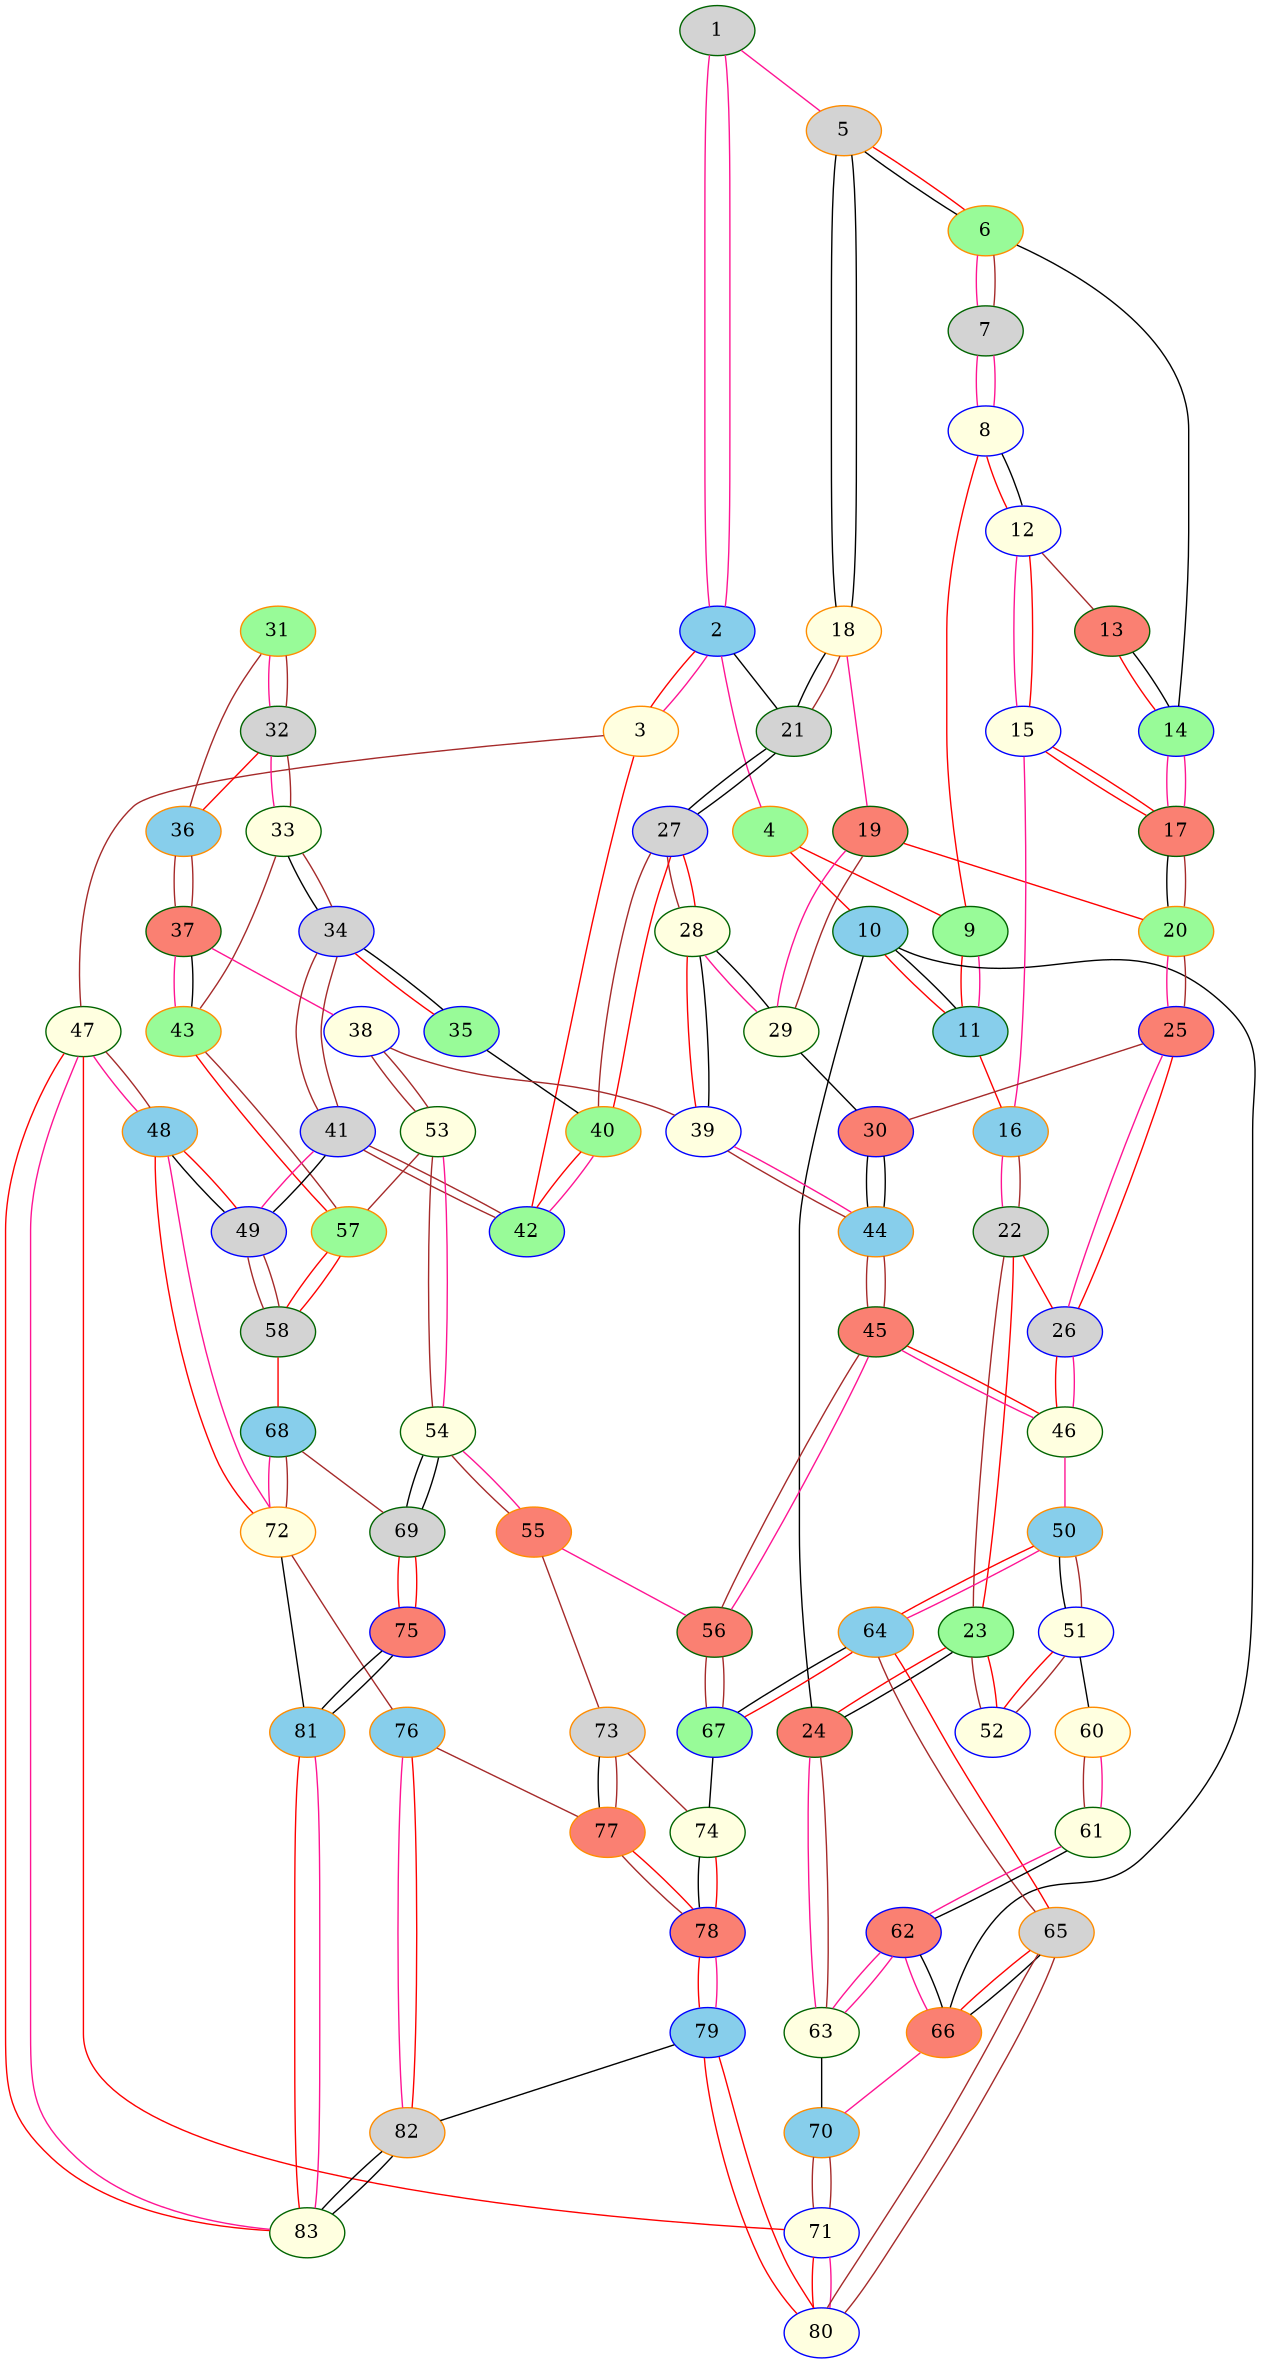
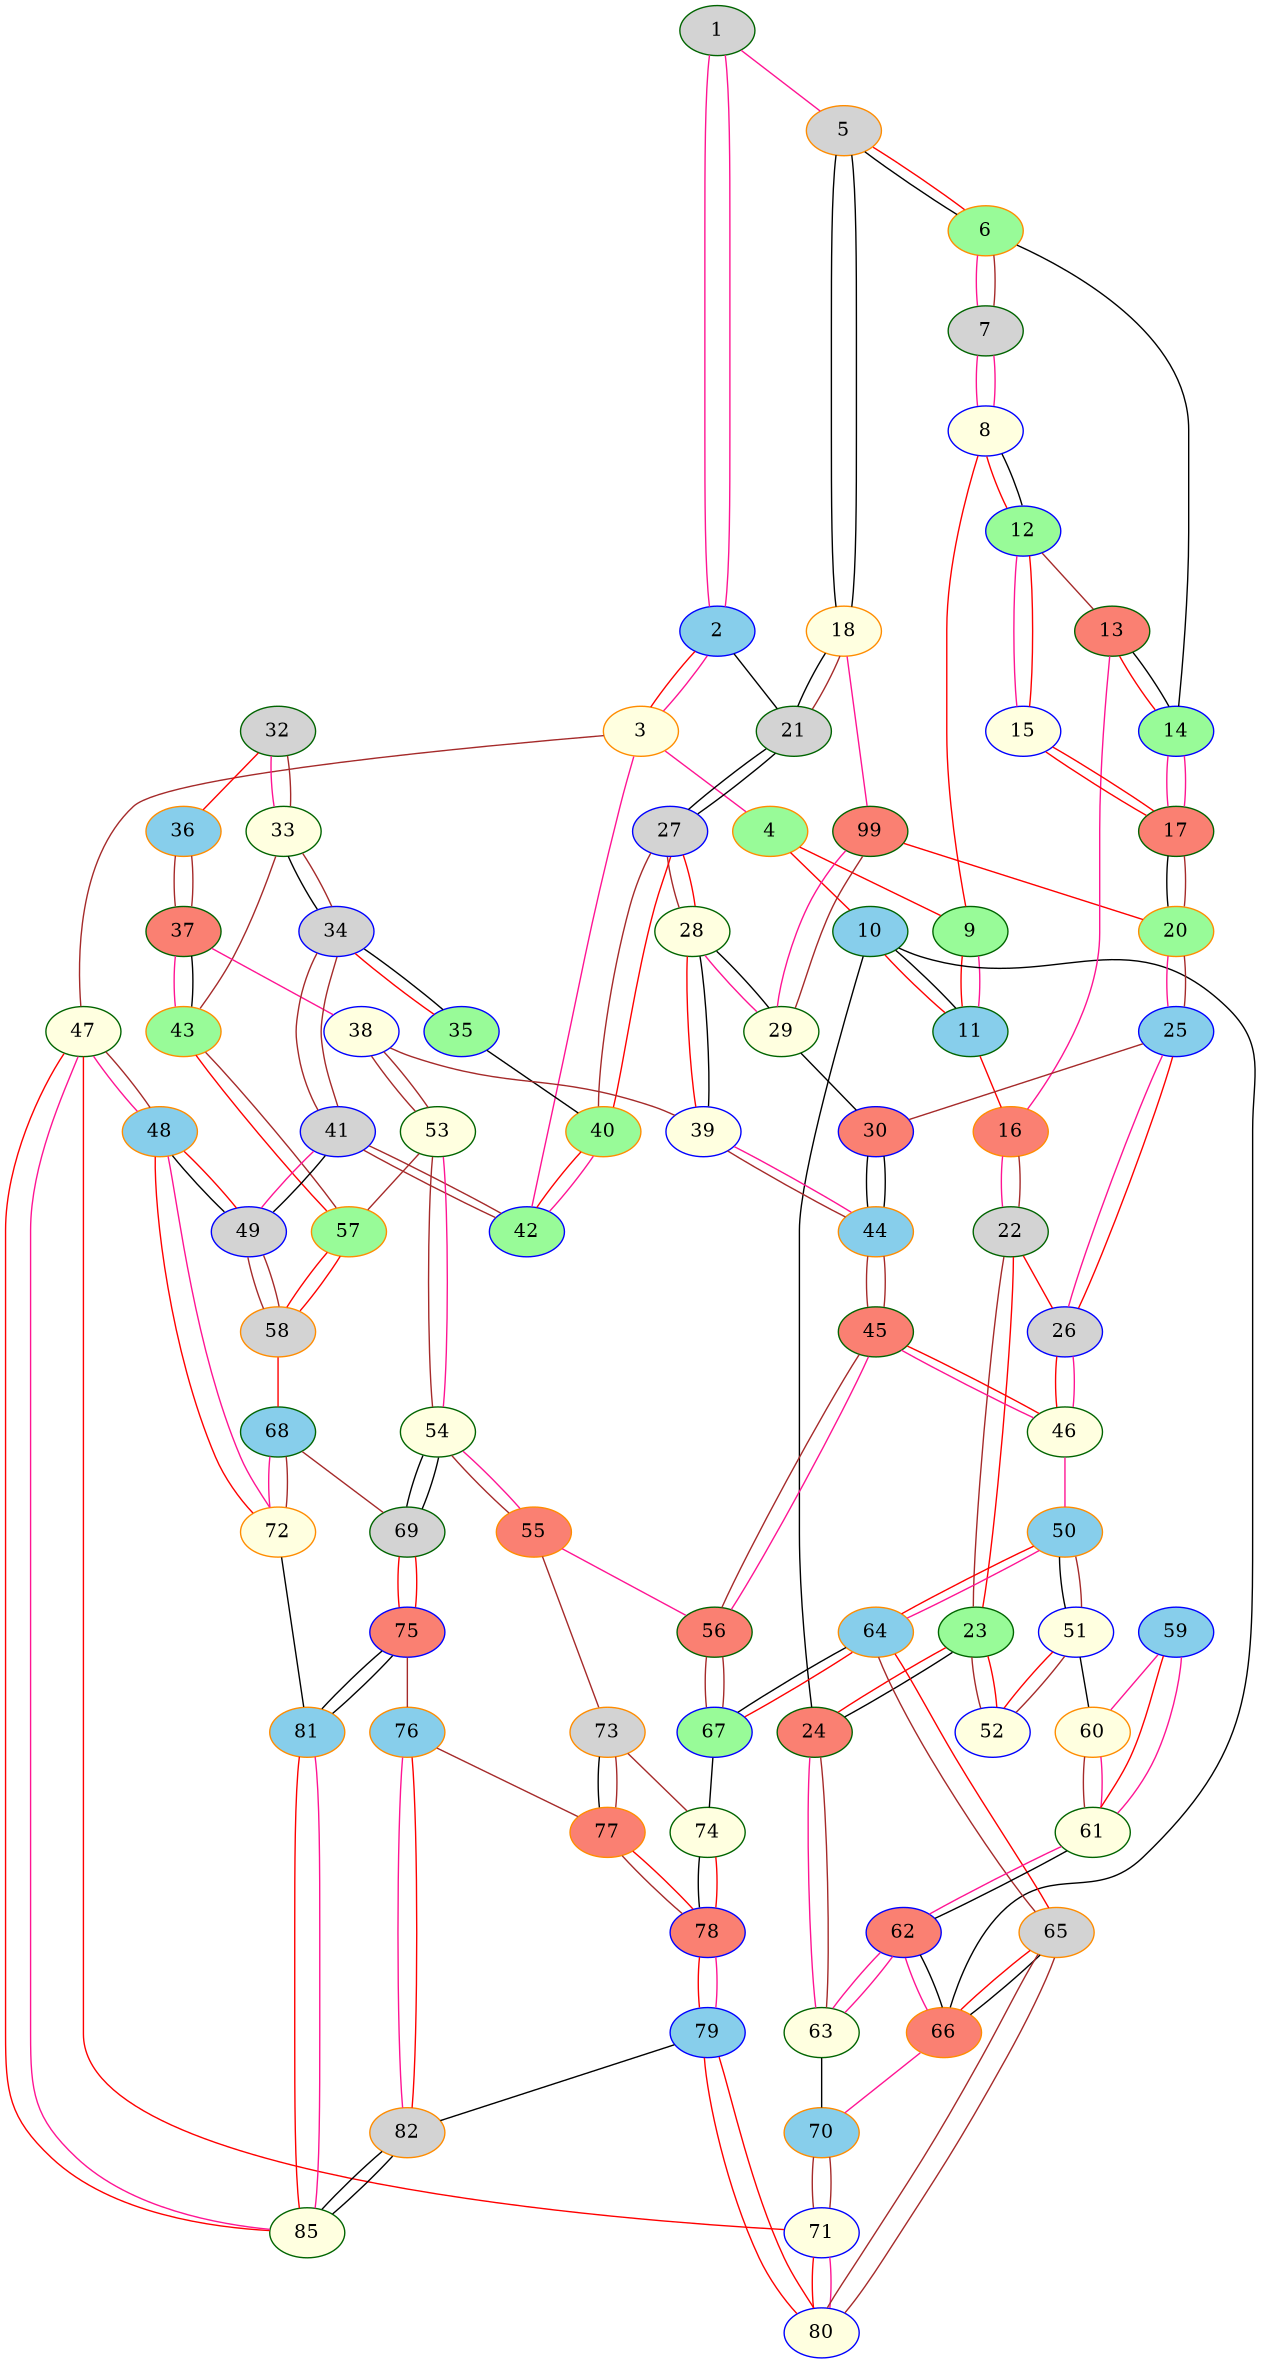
node "12": fillcolor lightyellow -> palegreen
node "31": removed
edge "2" -- "4": now "3" -- "4"
node "19": label "19" -> "99"
edge "15" -- "16": now "13" -- "16"
edge "3" -- "42": color red -> deeppink
node "25": fillcolor salmon -> skyblue
node "16": fillcolor skyblue -> salmon
node "58": color darkgreen -> darkorange
node "59": added
edge "72" -- "76": now "75" -- "76"
node "83": label "83" -> "85"
